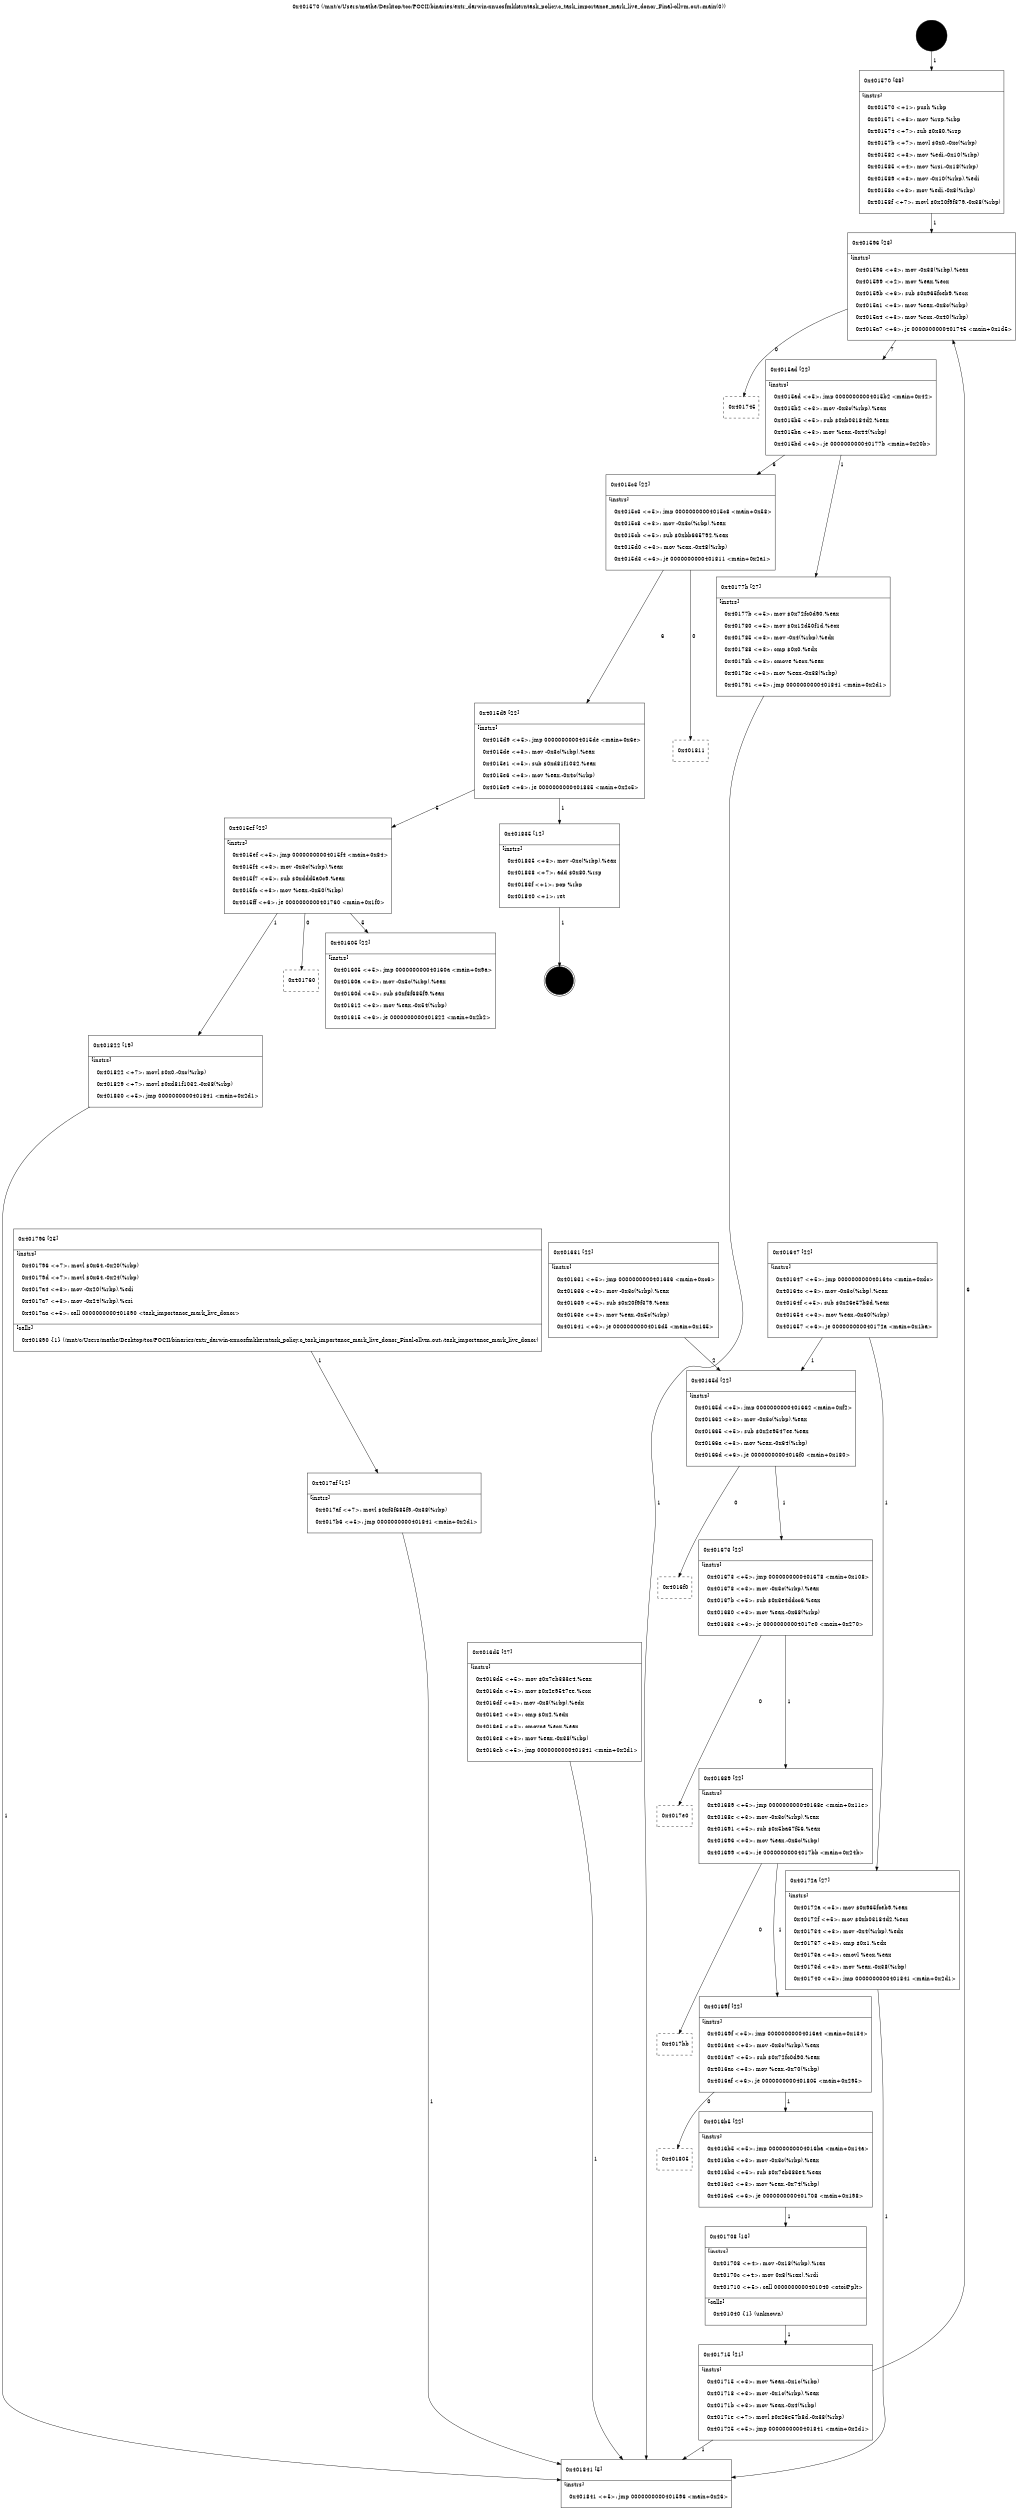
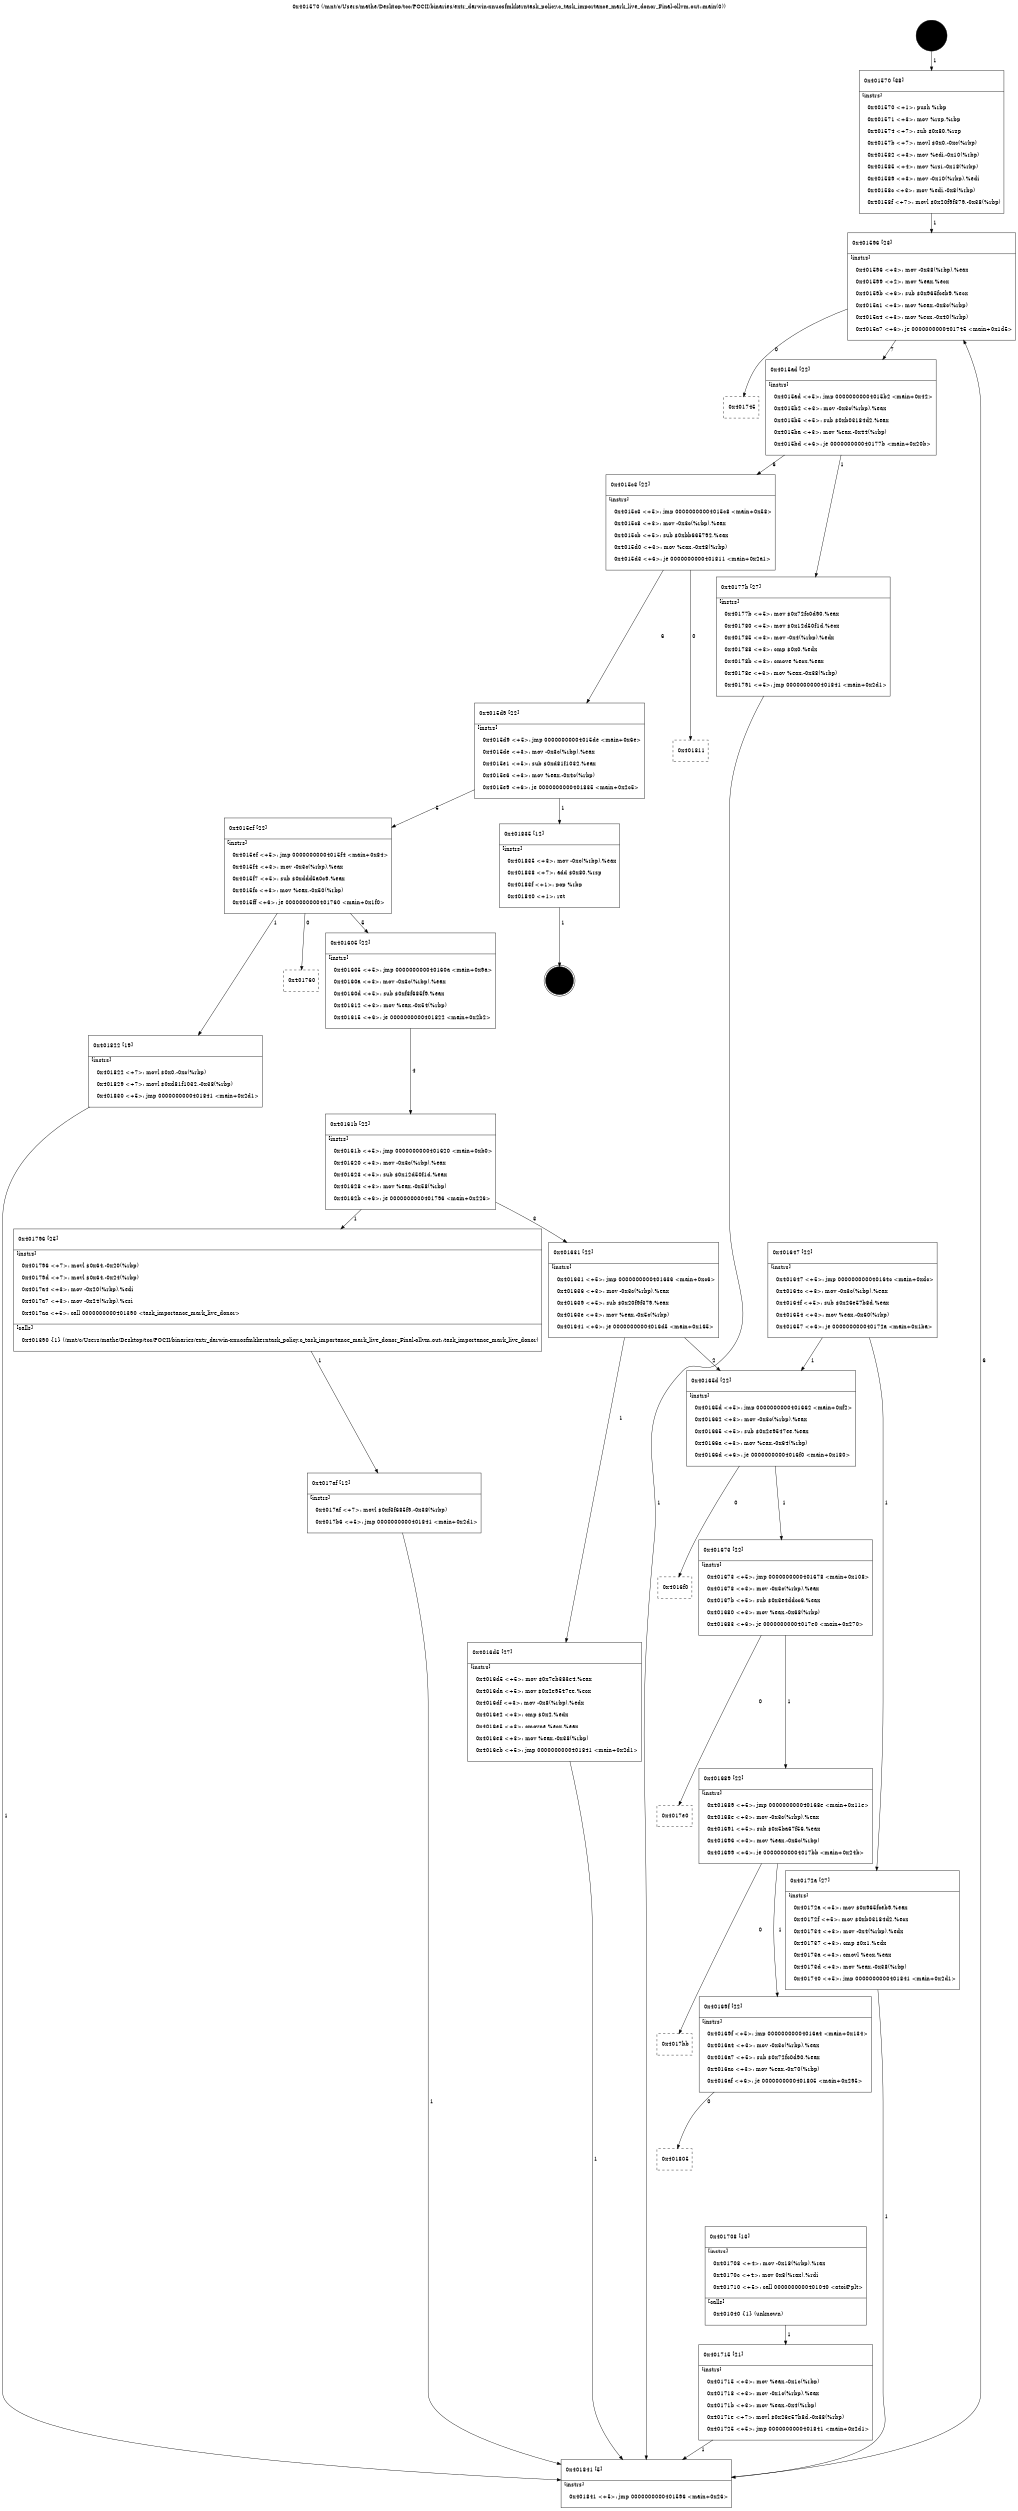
node "0x40161b [22]": added
edge "0x401715 [21]" -> "0x401596 [23]": now "0x401841 [5]" -> "0x401596 [23]"
edge "0x401631 [22]" -> "0x4016d5 [27]": added, label "1"
node "0x4016b5 [22]": removed
